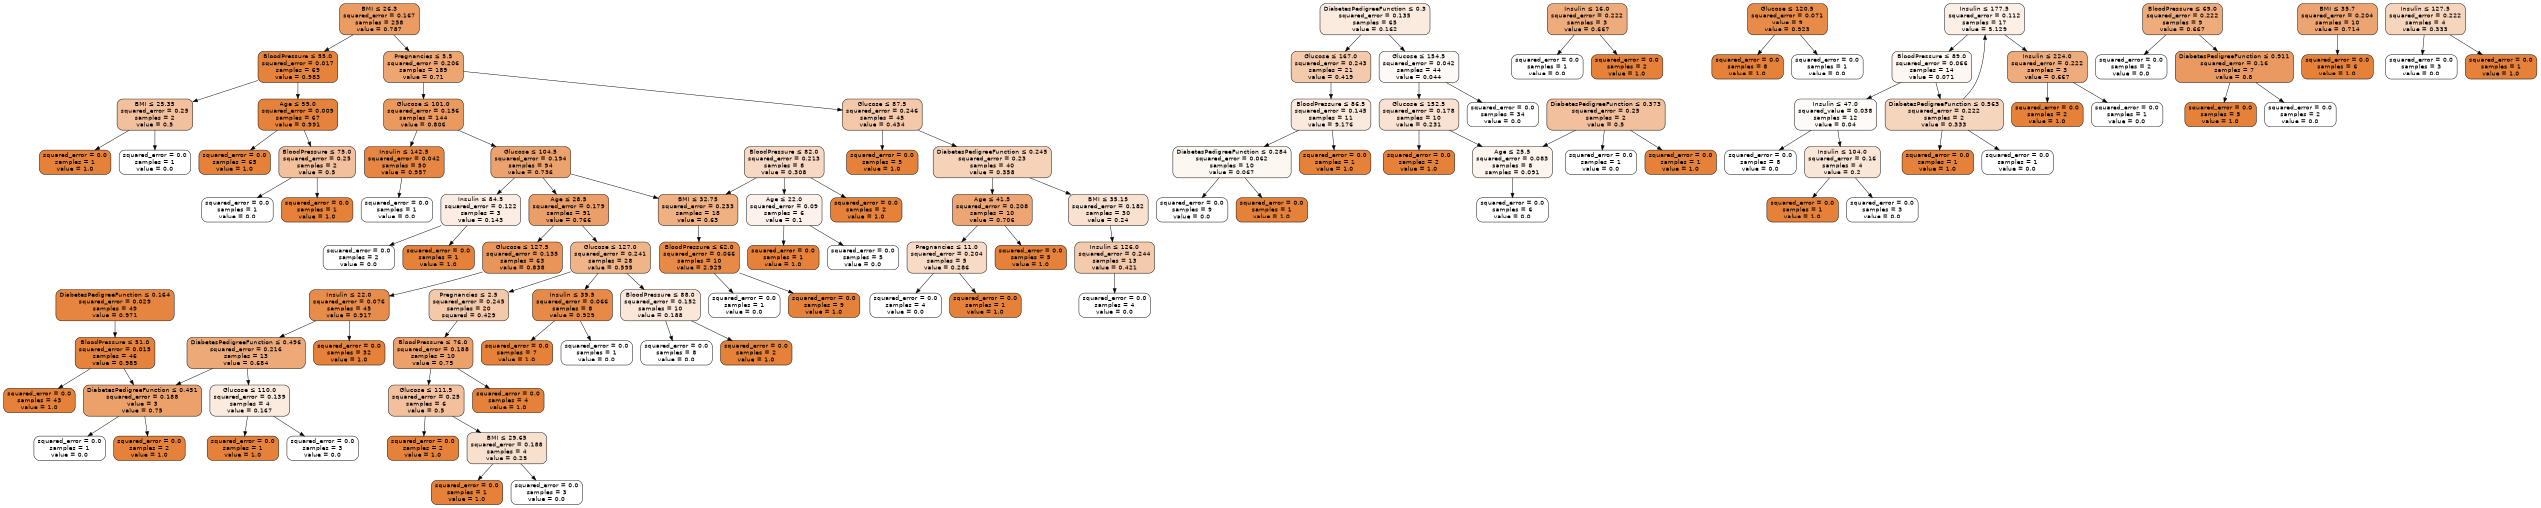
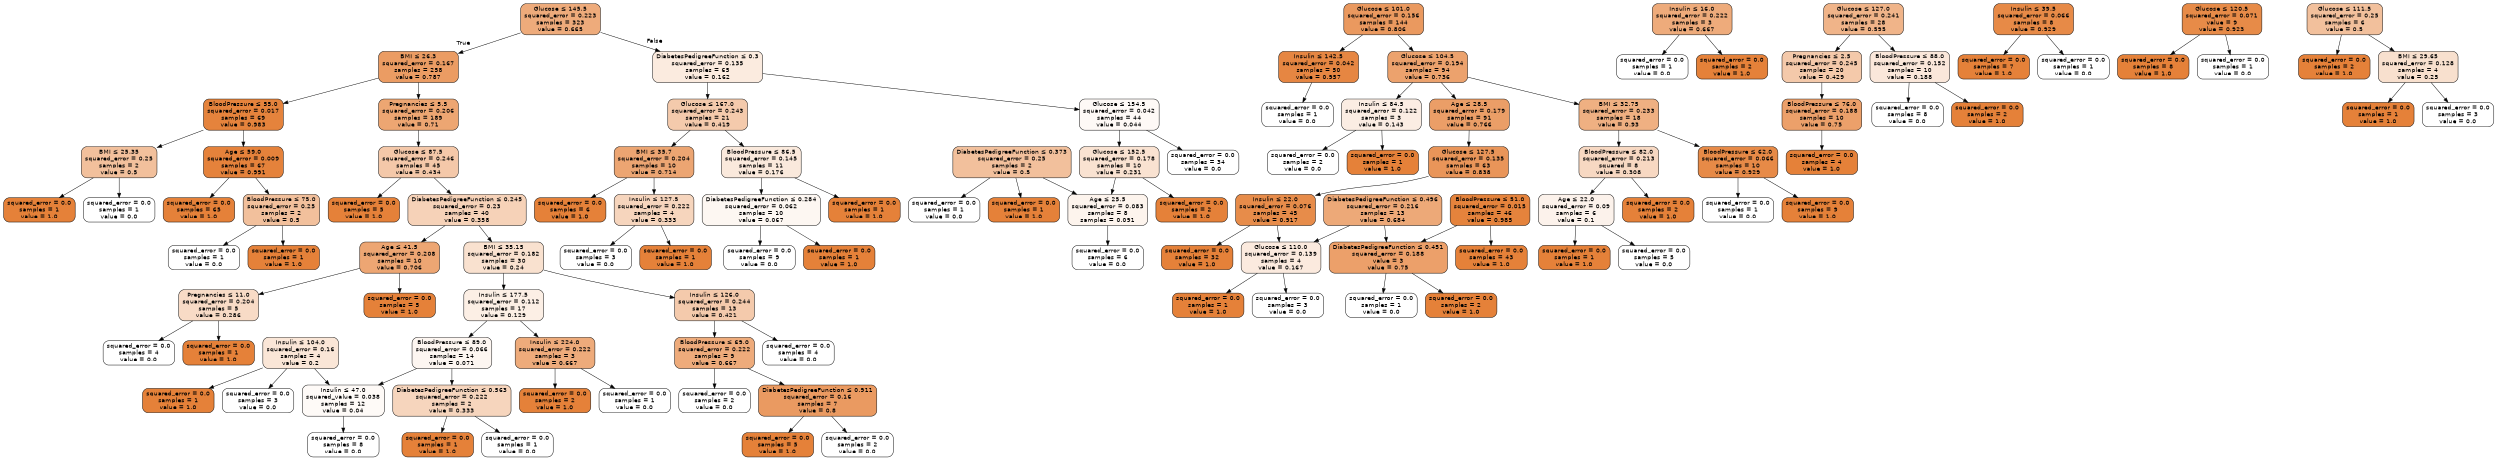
node "Glucose ≤ 145.5": added
node "Insulin ≤ 177.5": text "value = 5.129" -> "value = 0.129"
edge "DiabetesPedigreeFunction ≤ 0.563" -> "Insulin ≤ 177.5": now "BMI ≤ 35.15" -> "Insulin ≤ 177.5"
edge "Pregnancies ≤ 5.5" -> "Glucose ≤ 101.0": removed
node "BloodPressure ≤ 86.5": text "value = 9.176" -> "value = 0.176"
edge "Insulin ≤ 47.0" -> "Insulin ≤ 104.0": reversed
edge "Glucose ≤ 167.0" -> "BMI ≤ 35.7": added
node "BloodPressure ≤ 82.0": text "samples = 8" -> "squared = 8"
edge "BMI ≤ 35.7" -> "Insulin ≤ 127.5": added
edge "BloodPressure ≤ 82.0" -> "BMI ≤ 32.75": reversed
node "BMI ≤ 32.75": text "value = 0.63" -> "value = 0.93"
edge "Age ≤ 28.5" -> "Glucose ≤ 127.0": removed
node "BloodPressure ≤ 62.0": text "value = 2.929" -> "value = 0.929"
edge "Glucose ≤ 127.0" -> "Insulin ≤ 39.5": removed
node "DiabetesPedigreeFunction ≤ 0.164": removed
node "Pregnancies ≤ 2.5": text "squared = 0.429" -> "value = 0.429"
edge "Insulin ≤ 126.0" -> "BloodPressure ≤ 69.0": added
edge "Insulin ≤ 22.0" -> "DiabetesPedigreeFunction ≤ 0.496": now "Insulin ≤ 22.0" -> "Glucose ≤ 110.0"
edge "BloodPressure ≤ 76.0" -> "Glucose ≤ 111.5": removed
node "BMI ≤ 29.65": text "squared_error = 0.188" -> "squared_error = 0.128"
